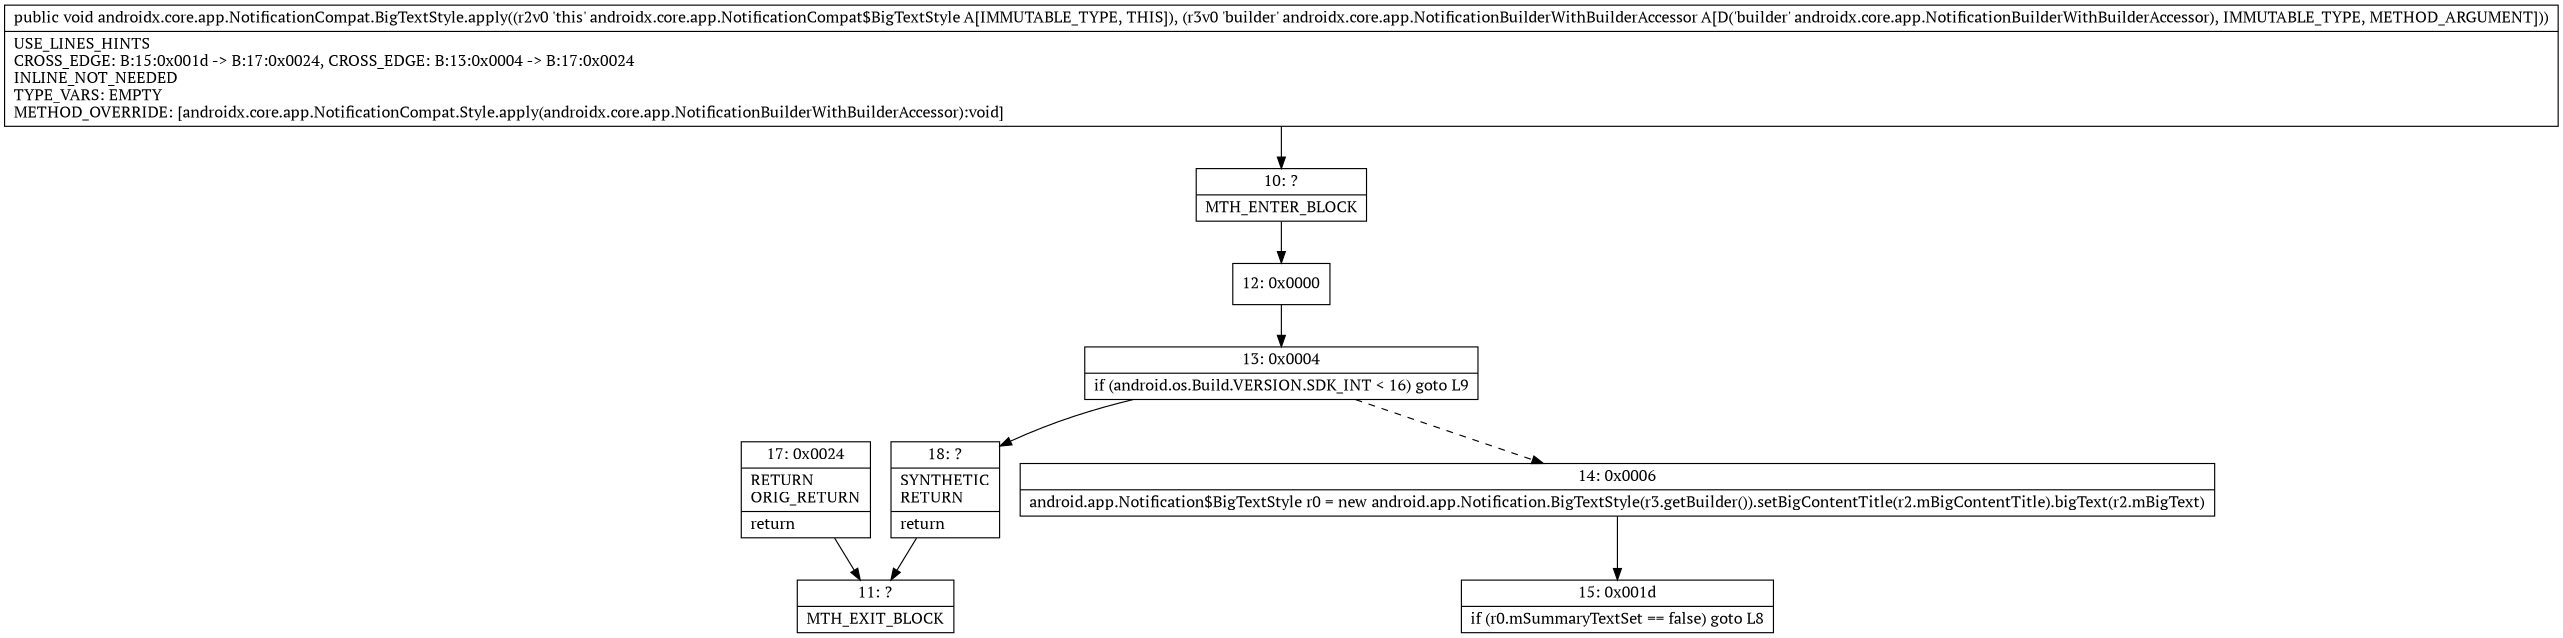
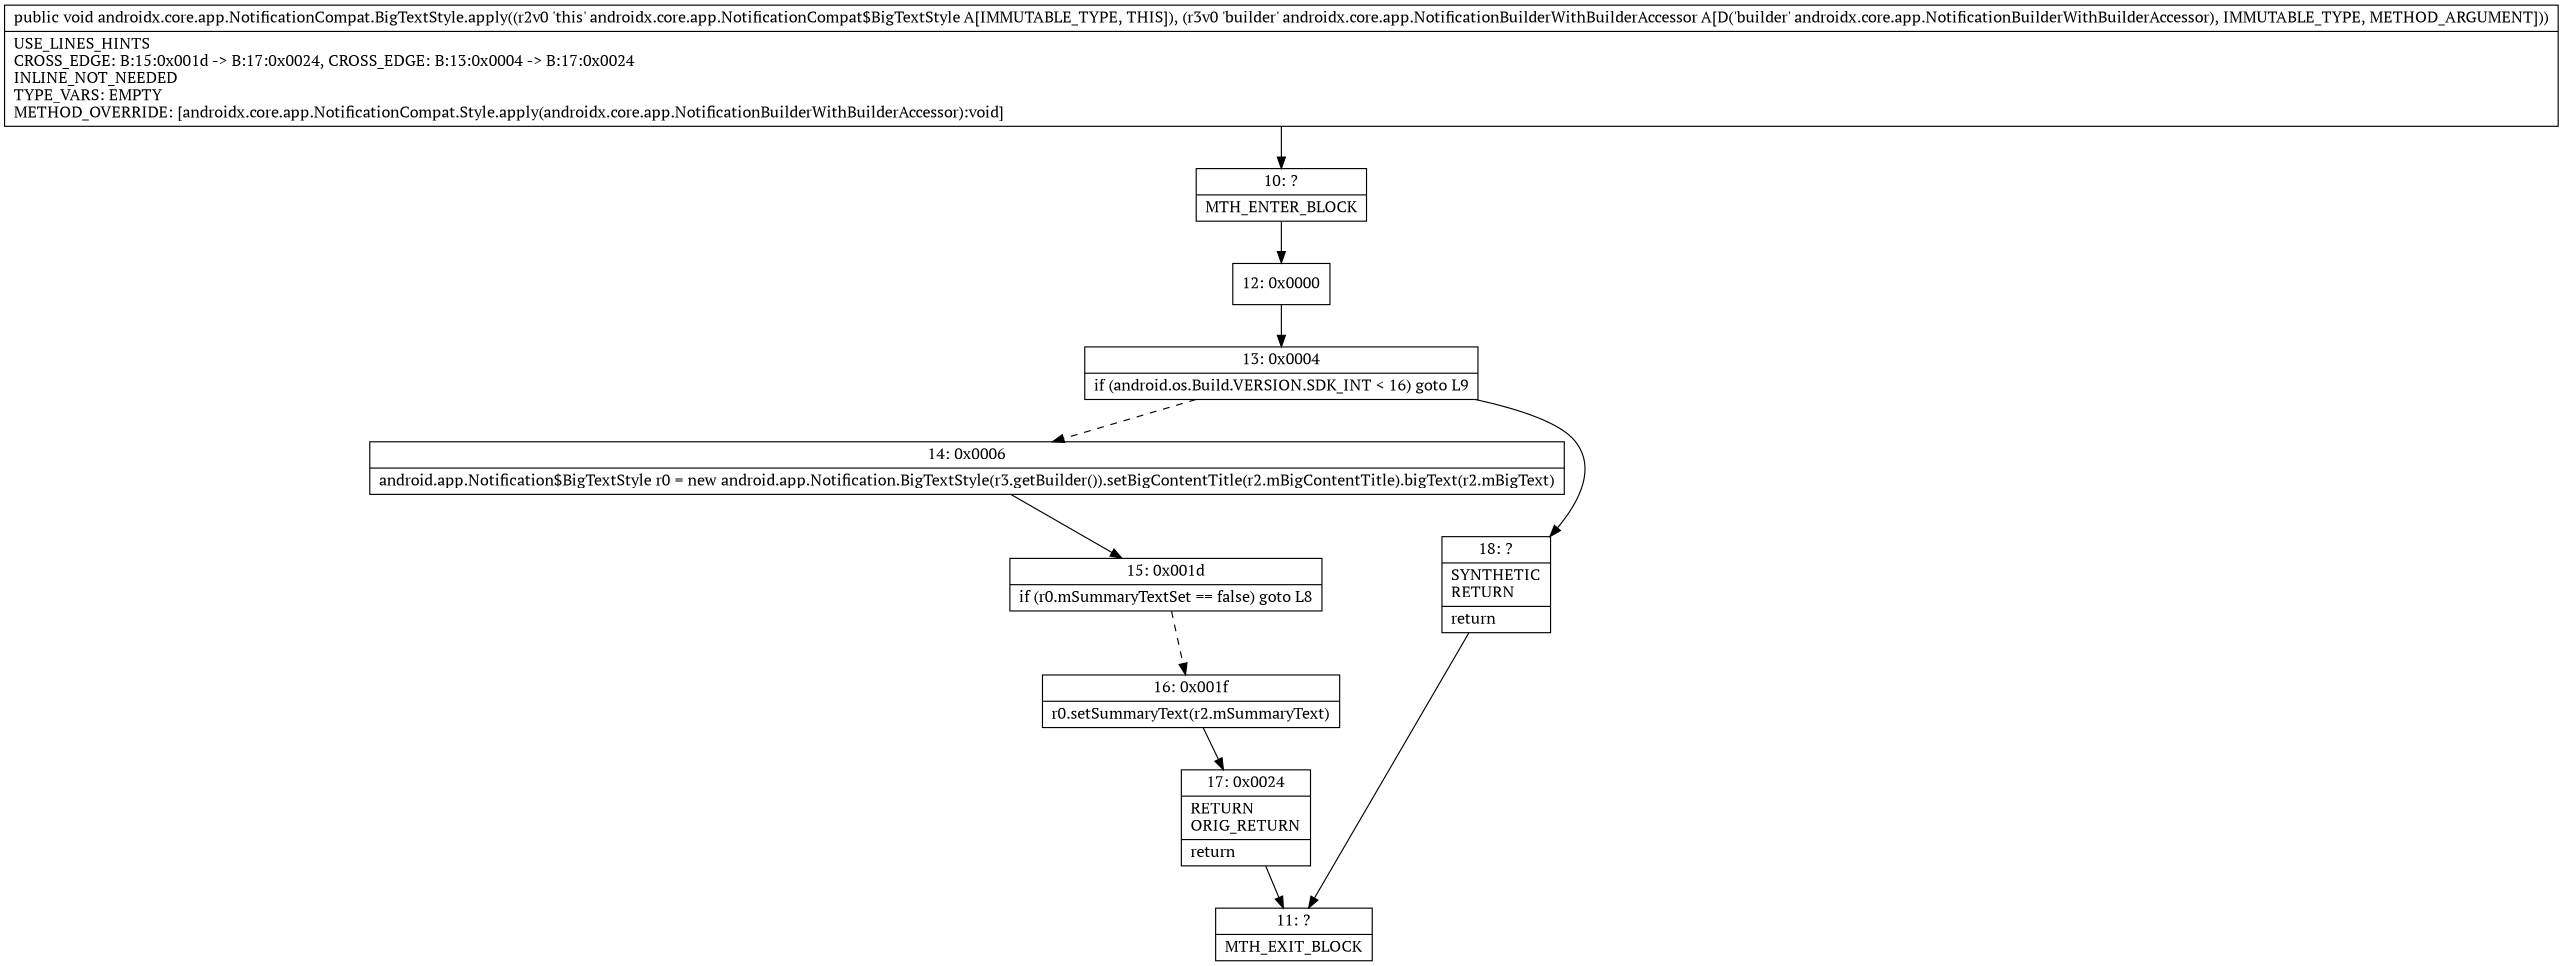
node "16: 0x001f": added
